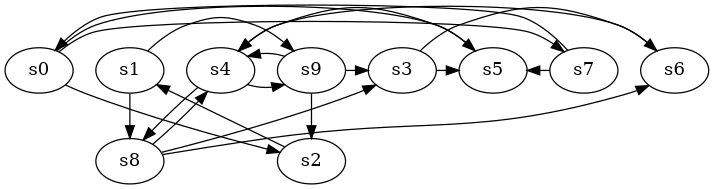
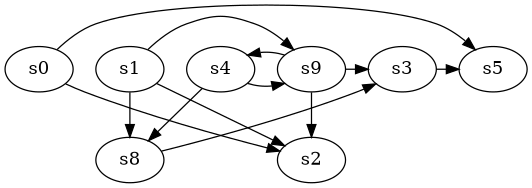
edge "s5" -> "s4": removed
node "s7": removed
node "s6": removed
edge "s8" -> "s4": removed
edge "s2" -> "s1": reversed
